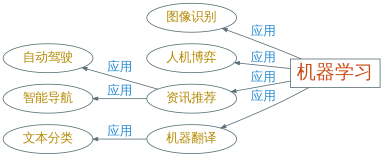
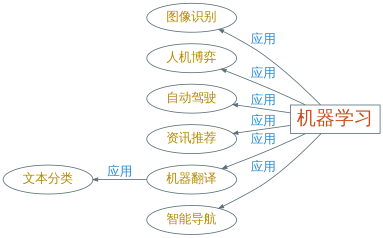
edge "资讯推荐" -> "自动驾驶": now "机器学习" -> "自动驾驶"
edge "资讯推荐" -> "智能导航": now "机器学习" -> "智能导航"
